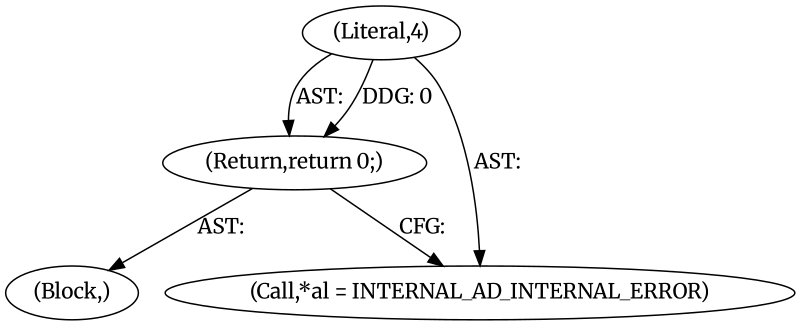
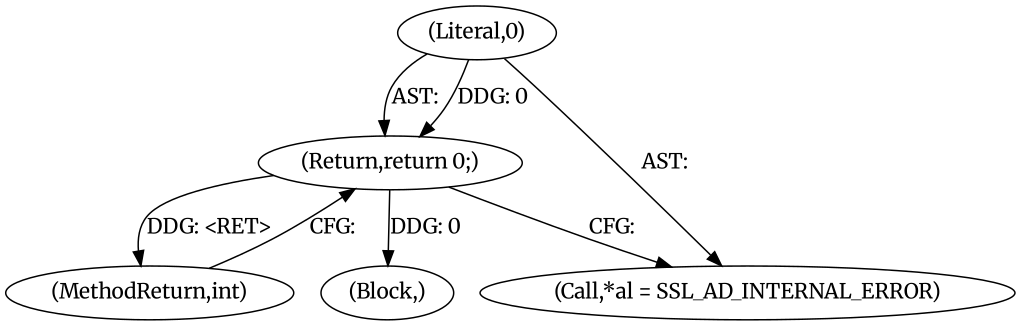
node "(Literal,4)": label "(Literal,4)" -> "(Literal,0)"
edge "(Return,return 0;)" -> "(Block,)": label "AST: " -> "DDG: 0"
node "(MethodReturn,int)": added
node "(Call,*al = INTERNAL_AD_INTERNAL_ERROR)": label "(Call,*al = INTERNAL_AD_INTERNAL_ERROR)" -> "(Call,*al = SSL_AD_INTERNAL_ERROR)"
